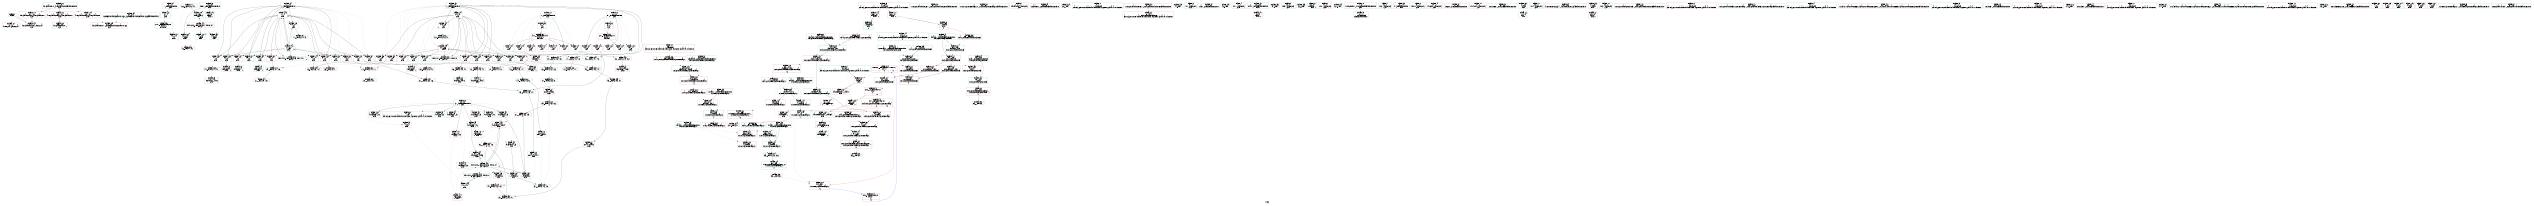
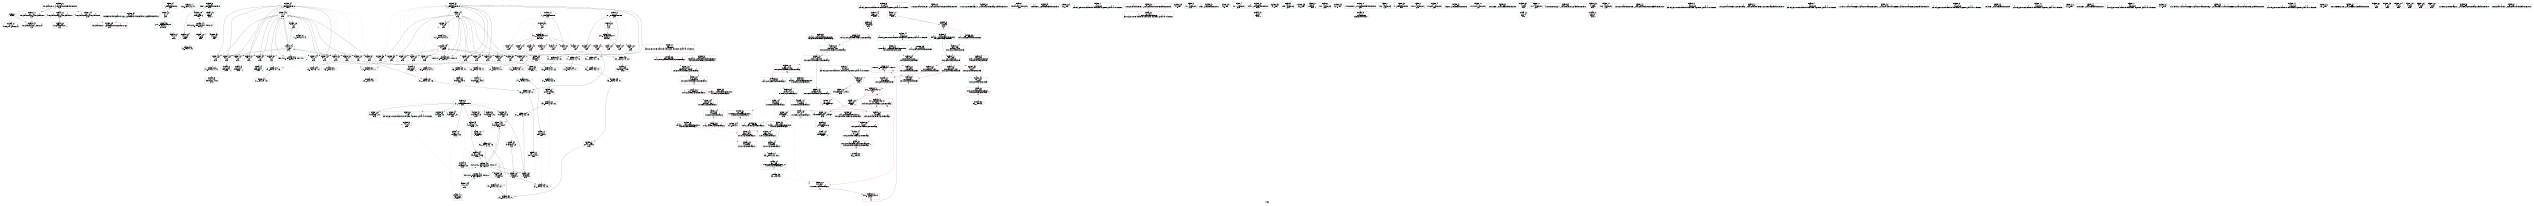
node "NodeID: 144": text "main" -> "fmtfl"
